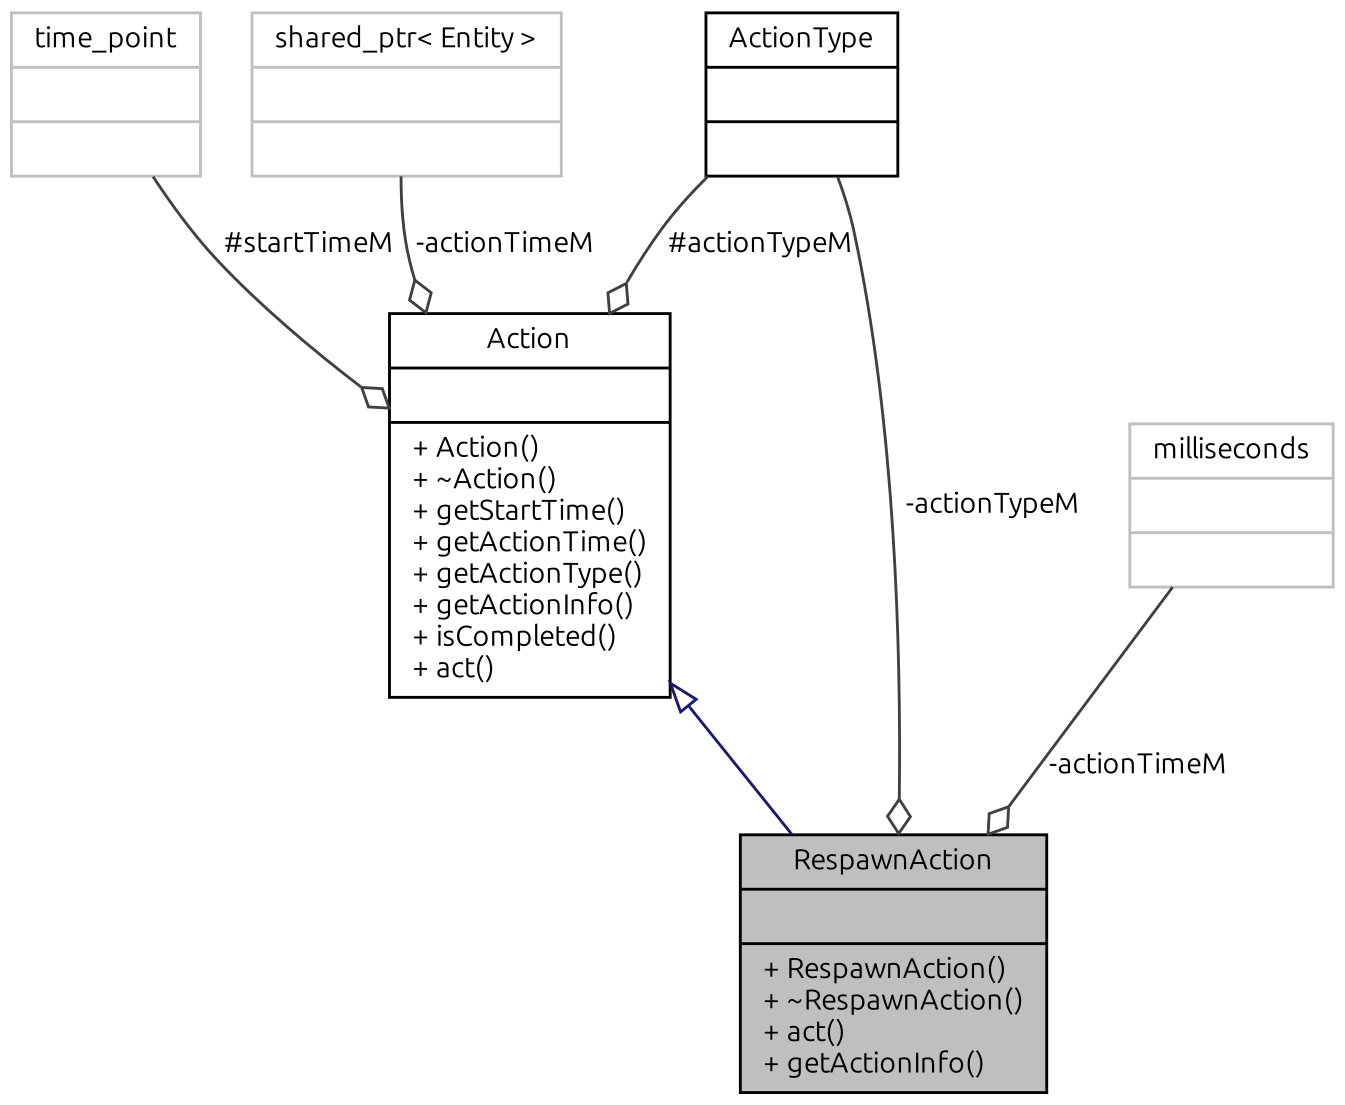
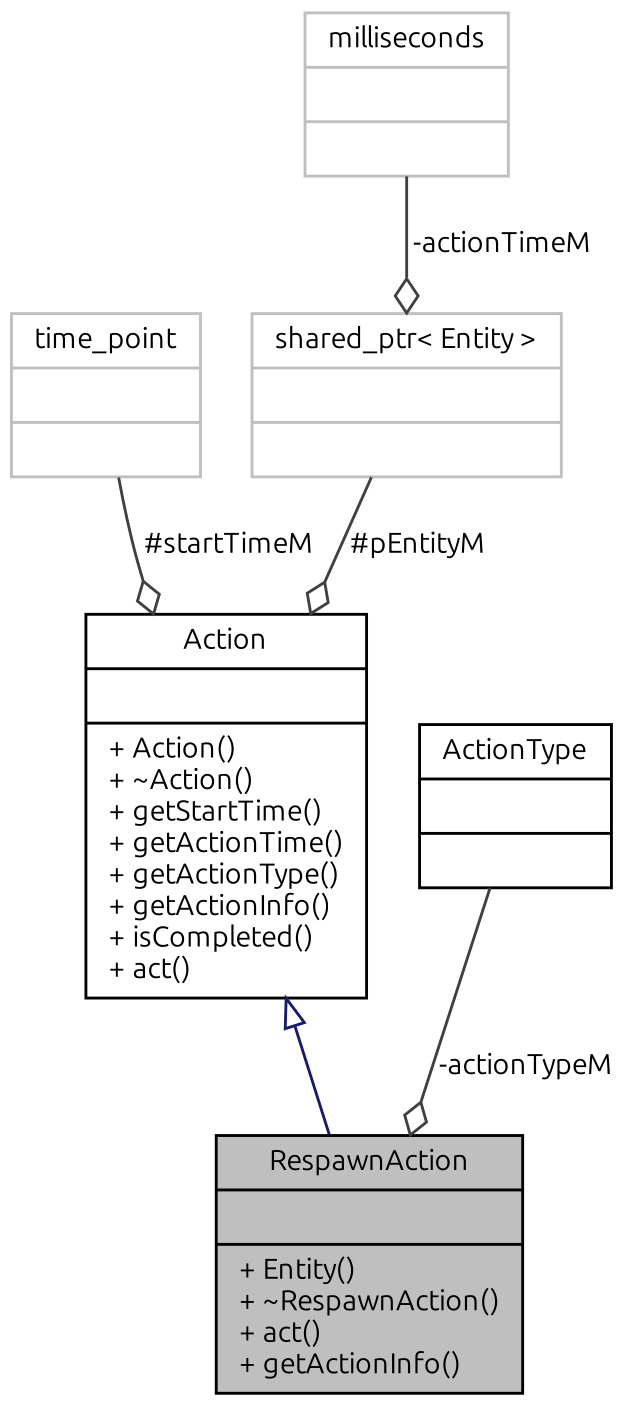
edge "ActionType" -> "Action": removed, label "#actionTypeM"
edge "shared_ptr< Entity >" -> "Action": label " -actionTimeM" -> " #pEntityM"
edge "milliseconds" -> "RespawnAction": now "milliseconds" -> "shared_ptr< Entity >"
node "RespawnAction": text "+ RespawnAction()" -> "+ Entity()"
